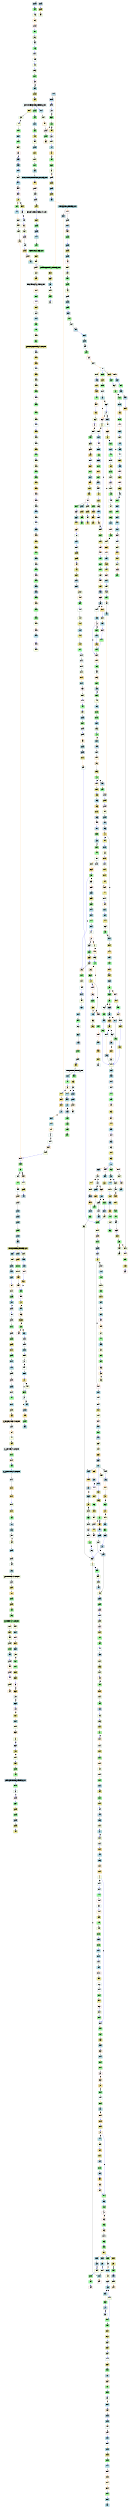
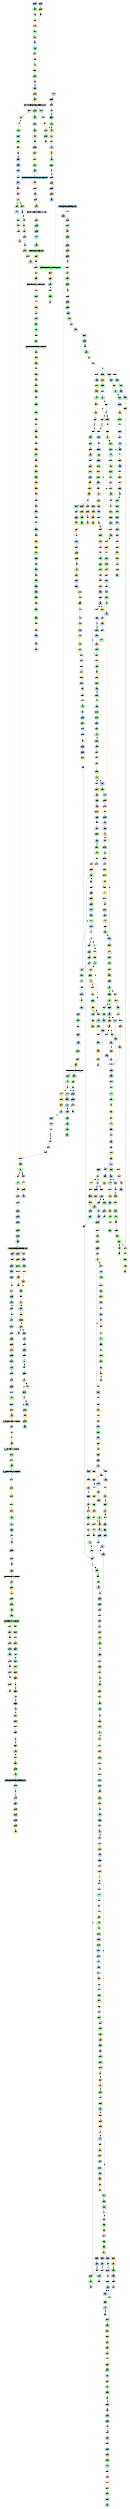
node "roll": added
